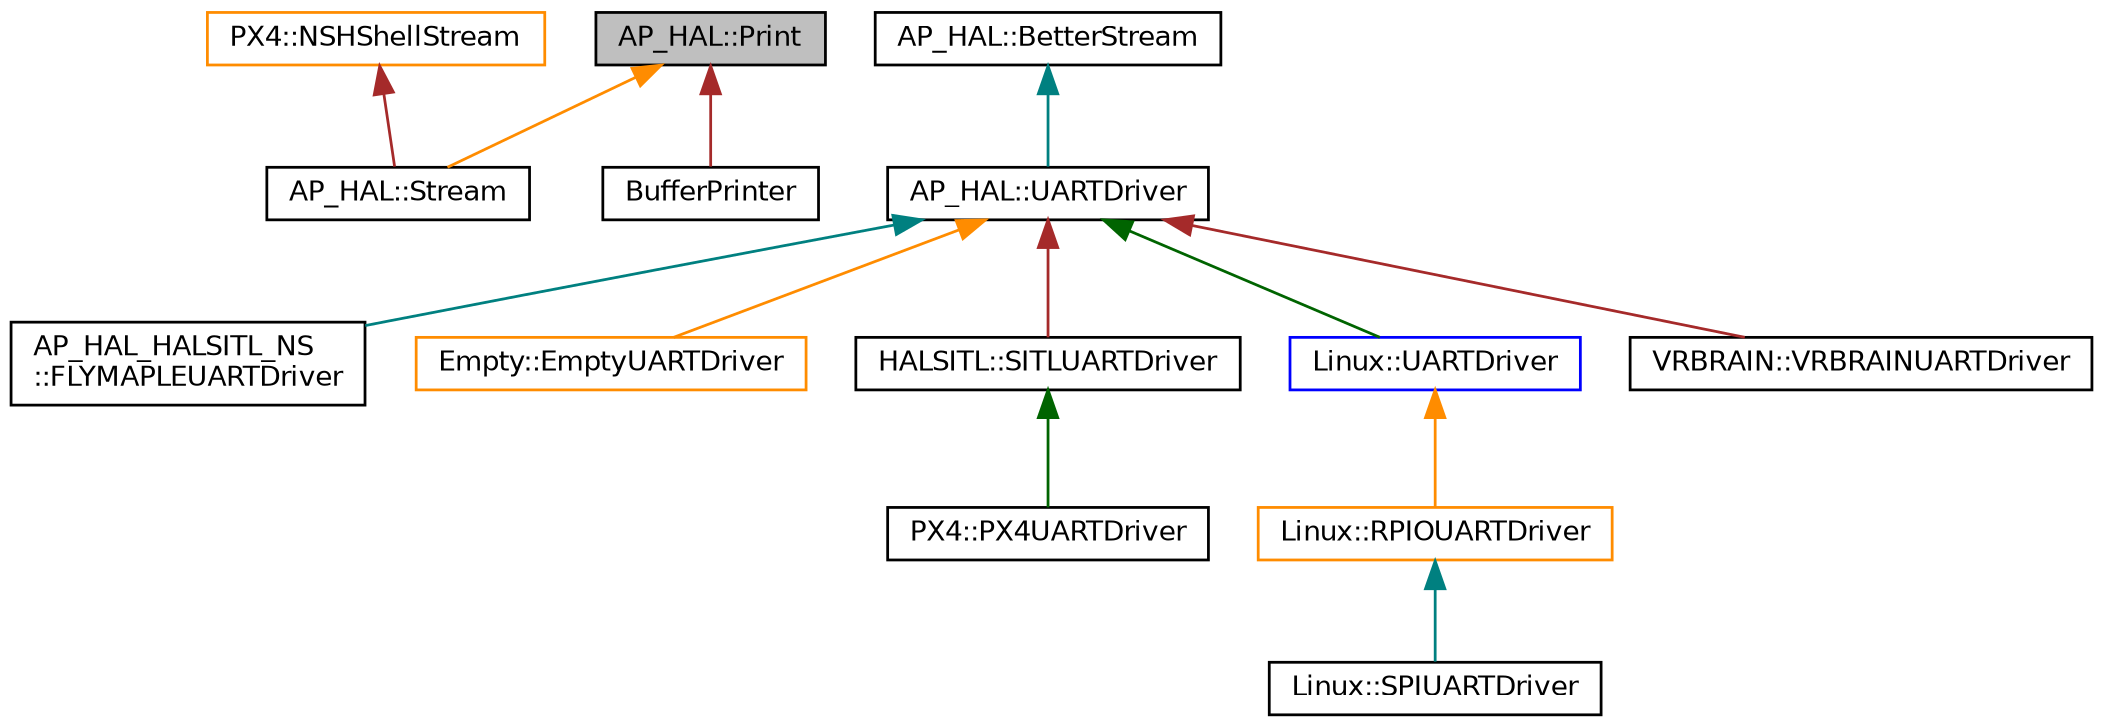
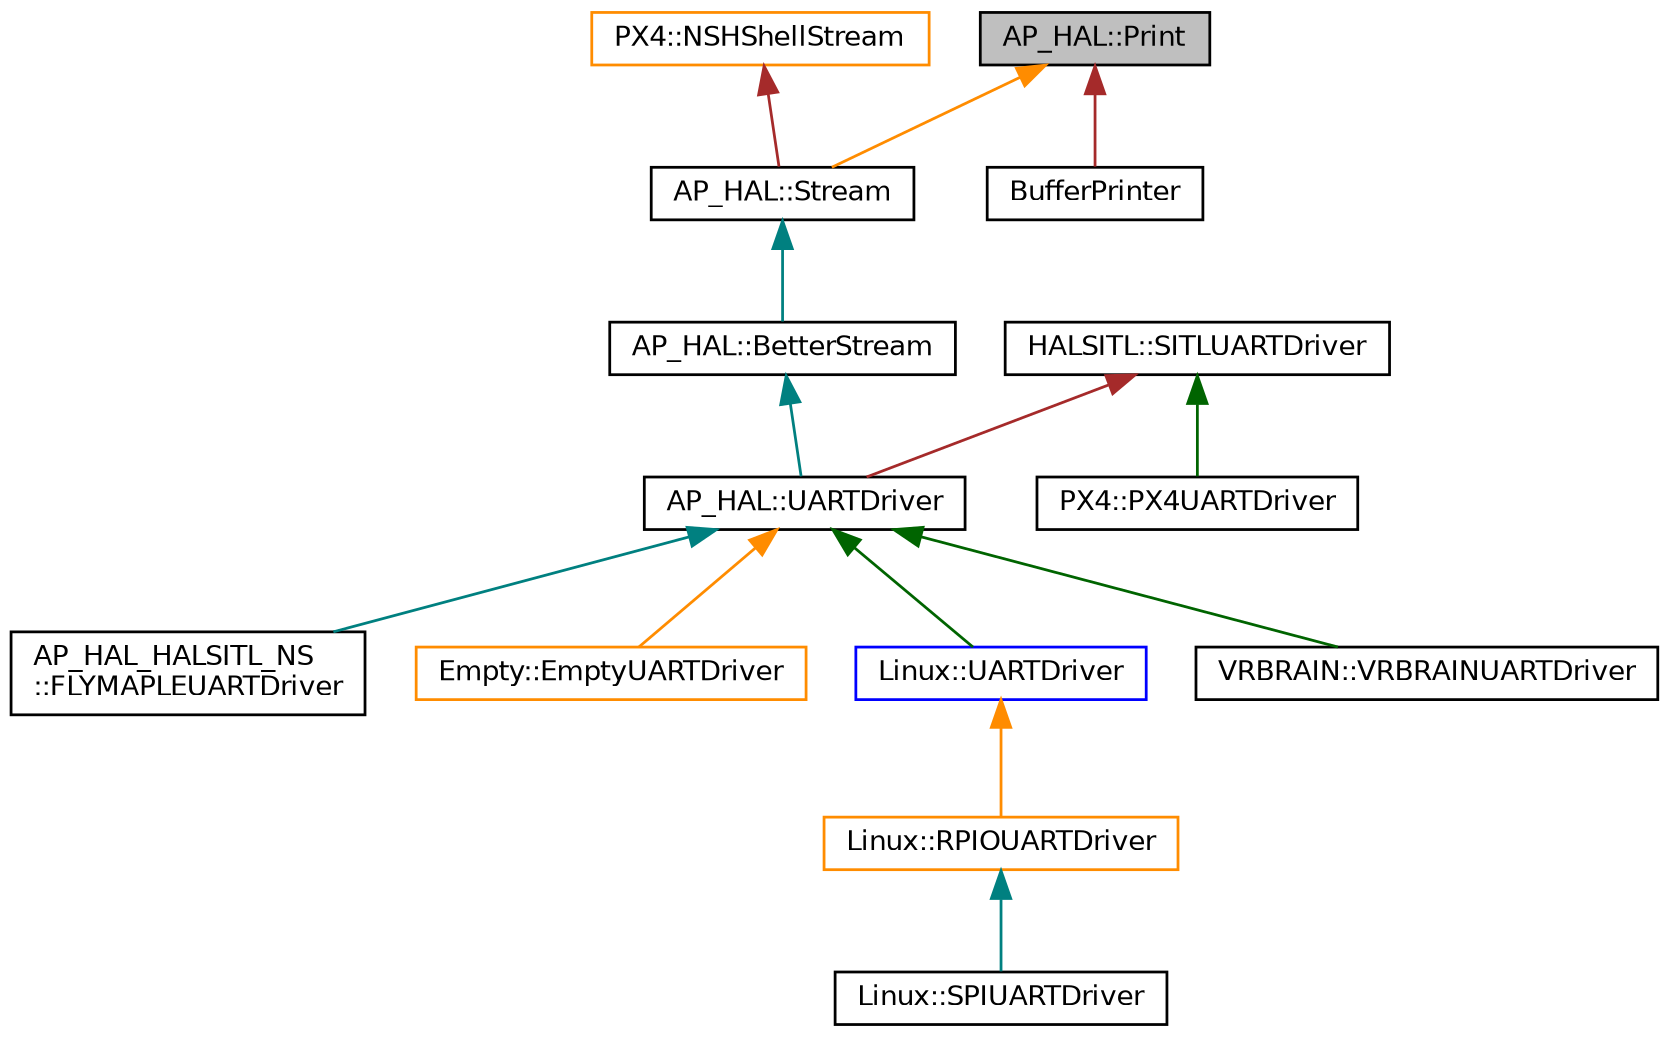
edge "VRBRAIN::VRBRAINUARTDriver" -> "AP_HAL::UARTDriver": color brown -> darkgreen
edge "AP_HAL::BetterStream" -> "AP_HAL::Stream": added
edge "HALSITL::SITLUARTDriver" -> "AP_HAL::UARTDriver": reversed
